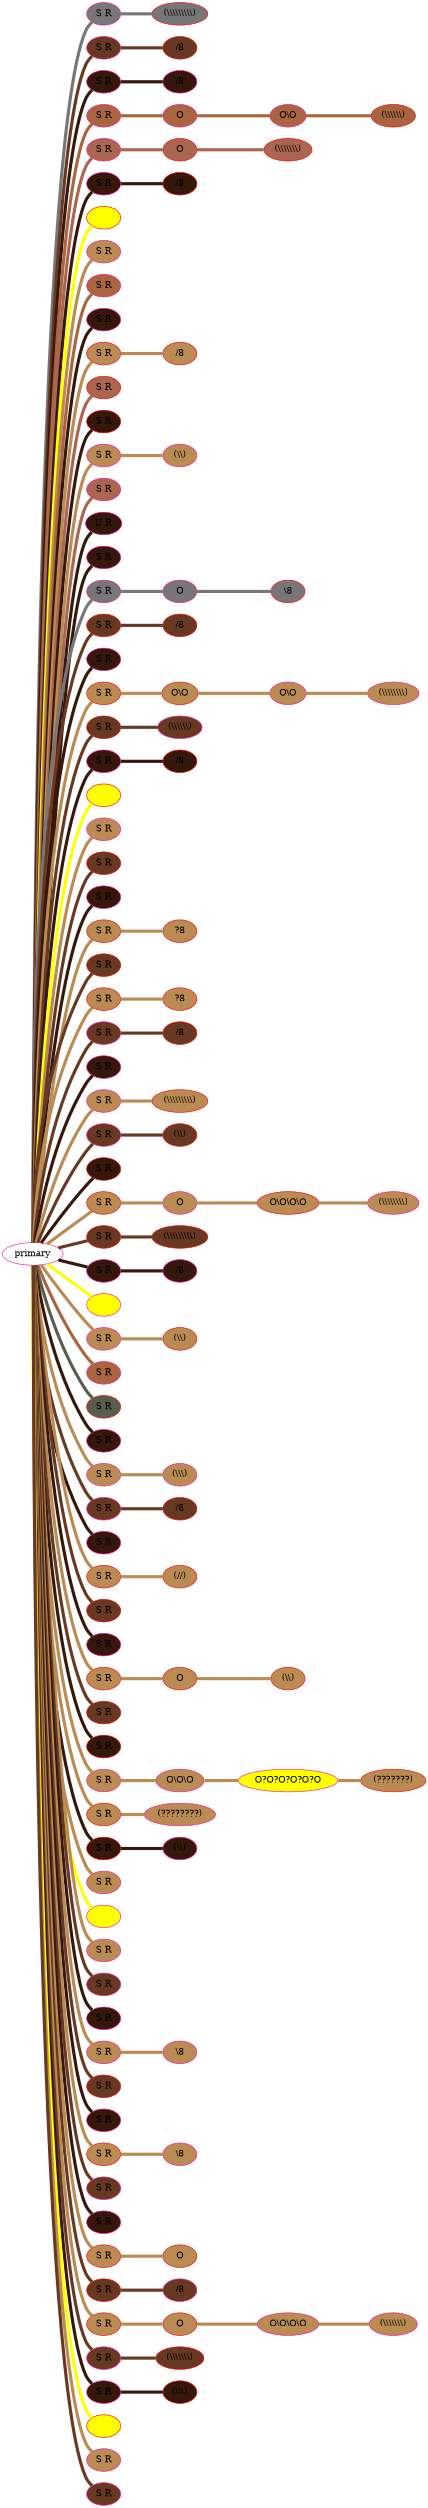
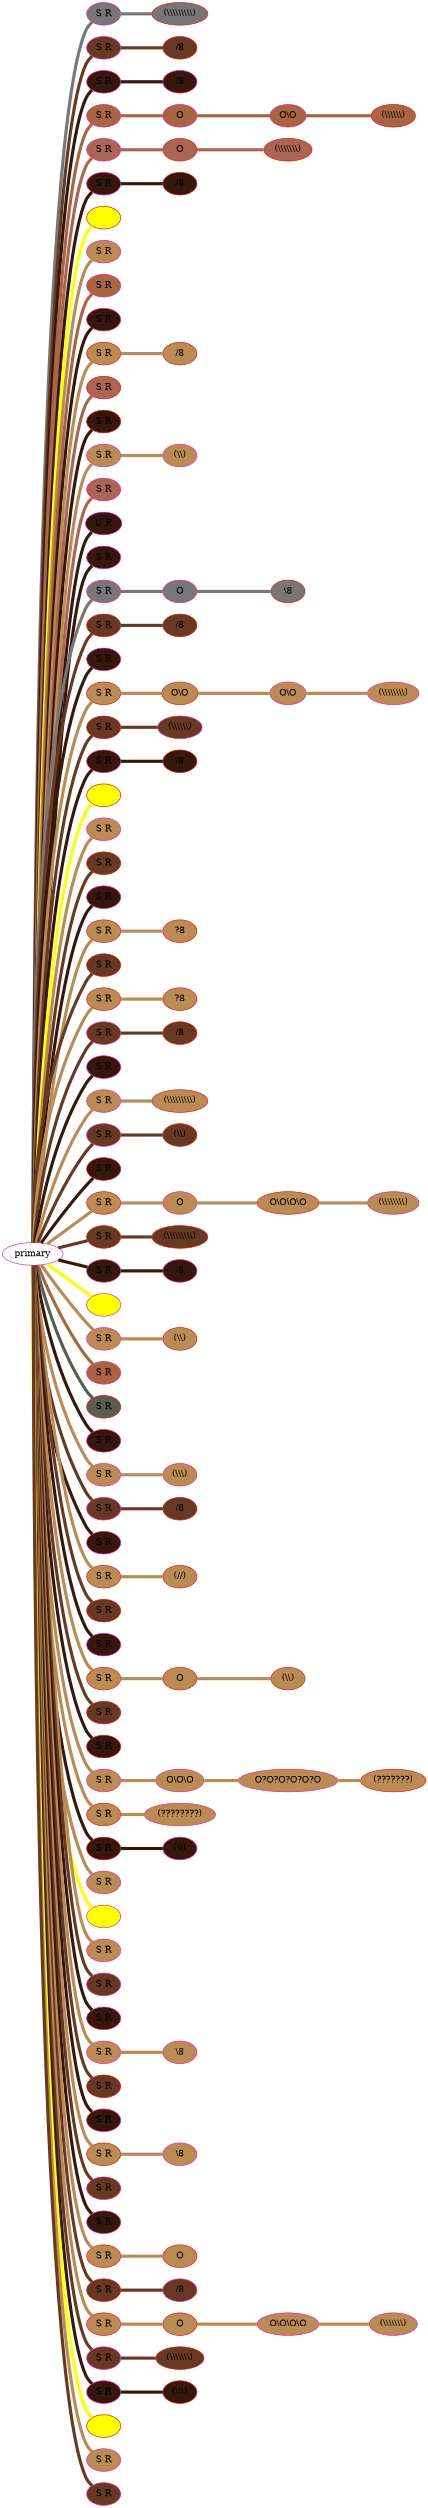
node "O?O?O?O?O?O": fillcolor yellow -> #bb8b54
